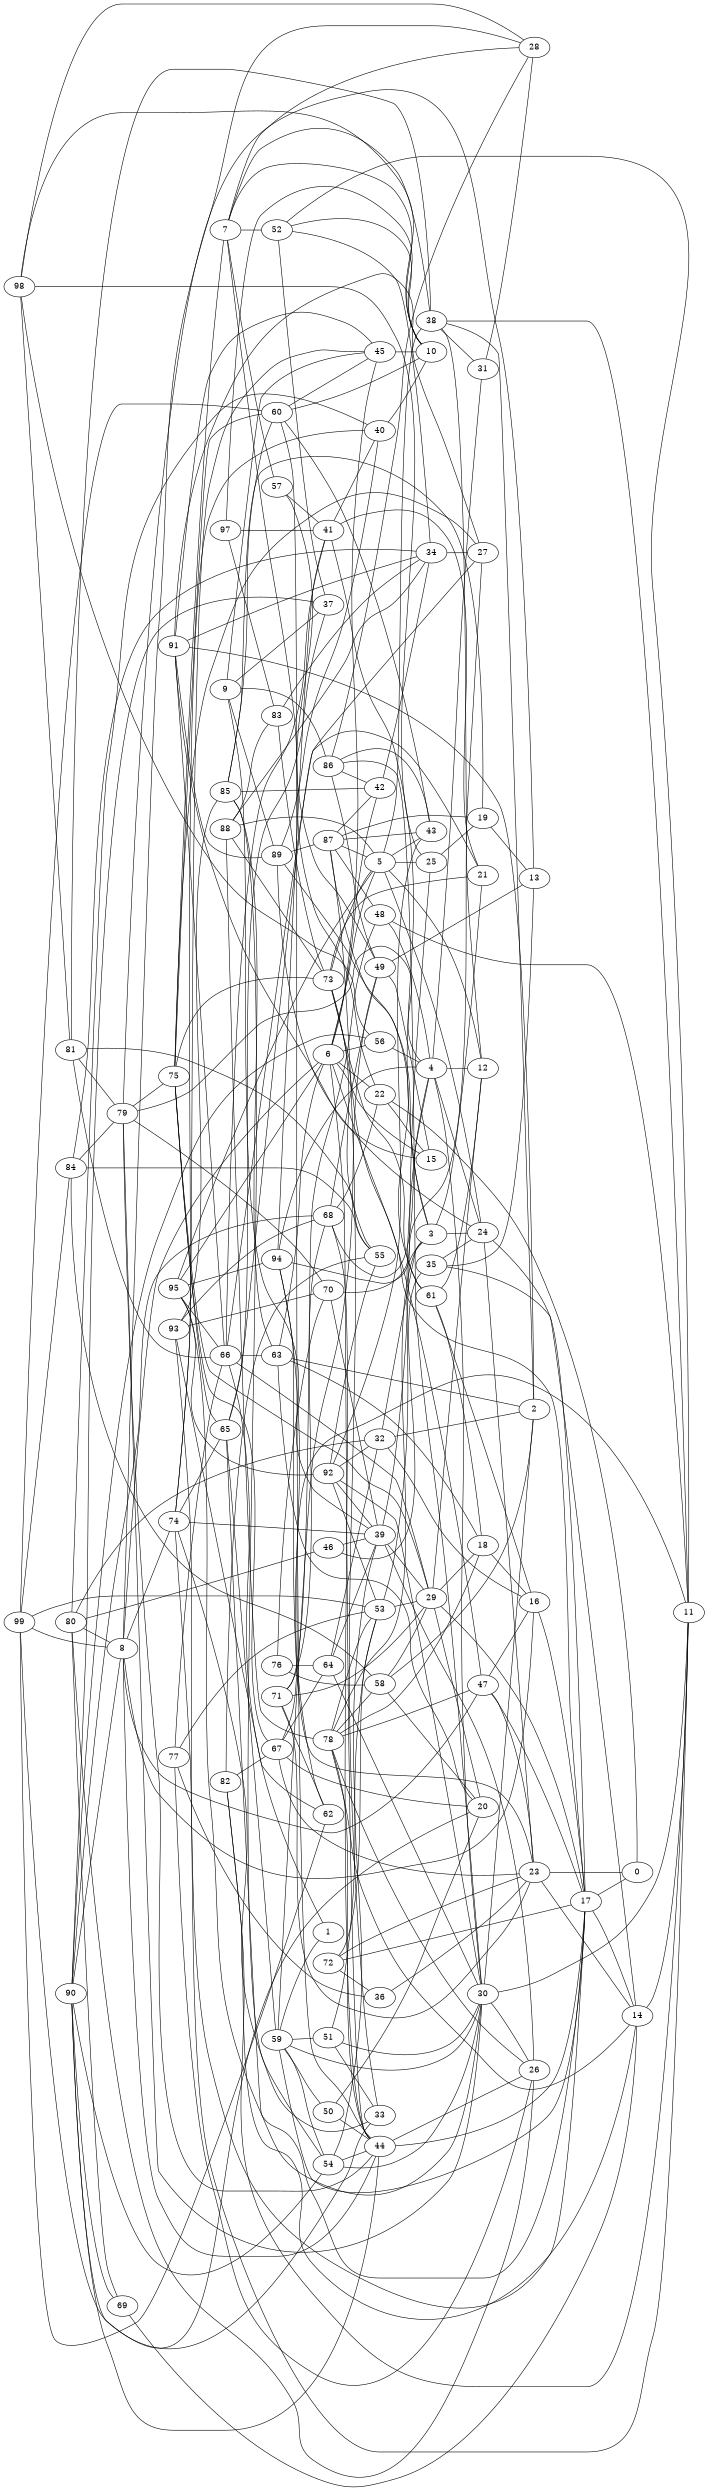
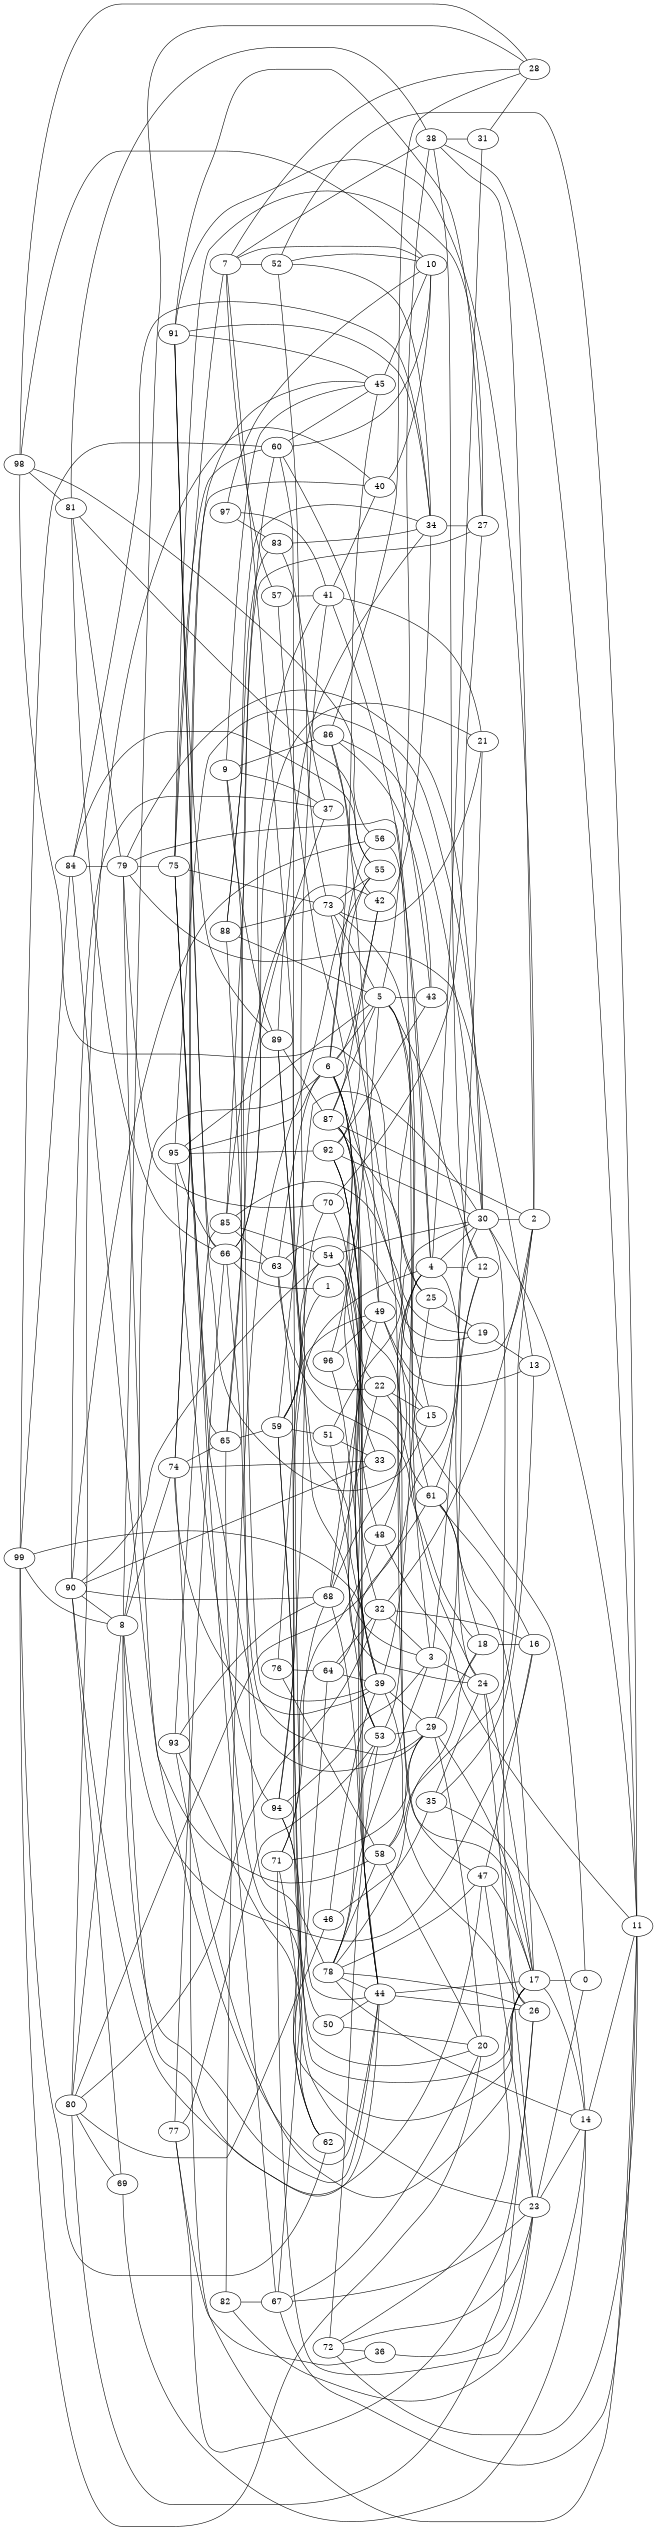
edge "40" -- "89": now "34" -- "89"
edge "43" -- "87": now "2" -- "87"
edge "70" -- "93": removed
node "96": added
edge "16" -- "17": now "61" -- "17"
edge "61" -- "80": added
edge "11" -- "82": now "11" -- "72"
